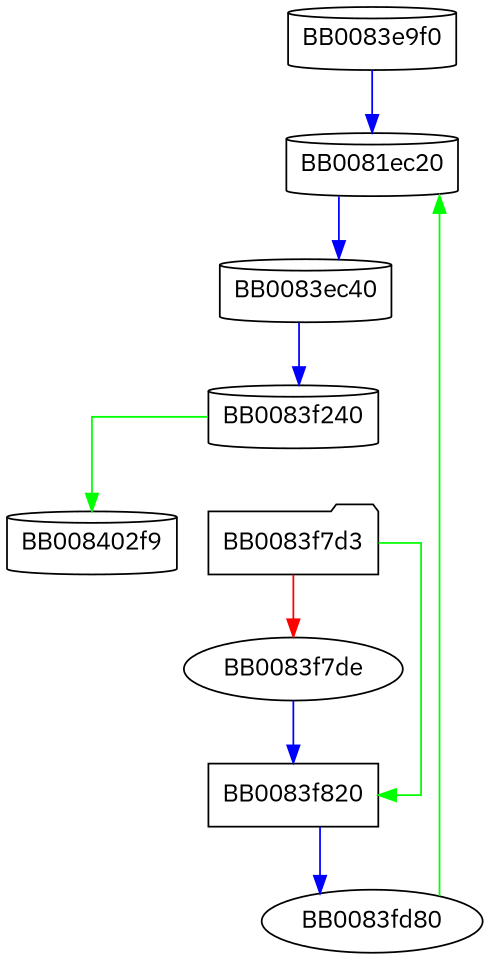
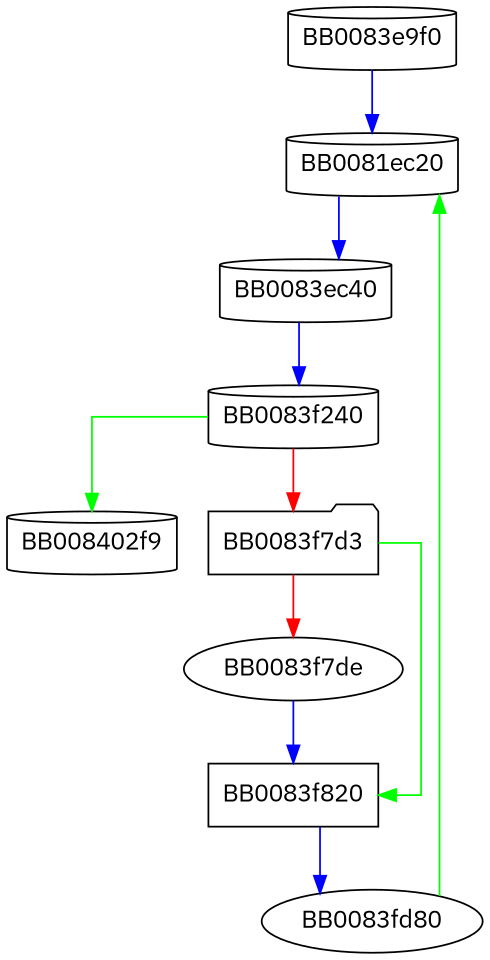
edge "BB0083f240" -> "BB0083f7d3": added
